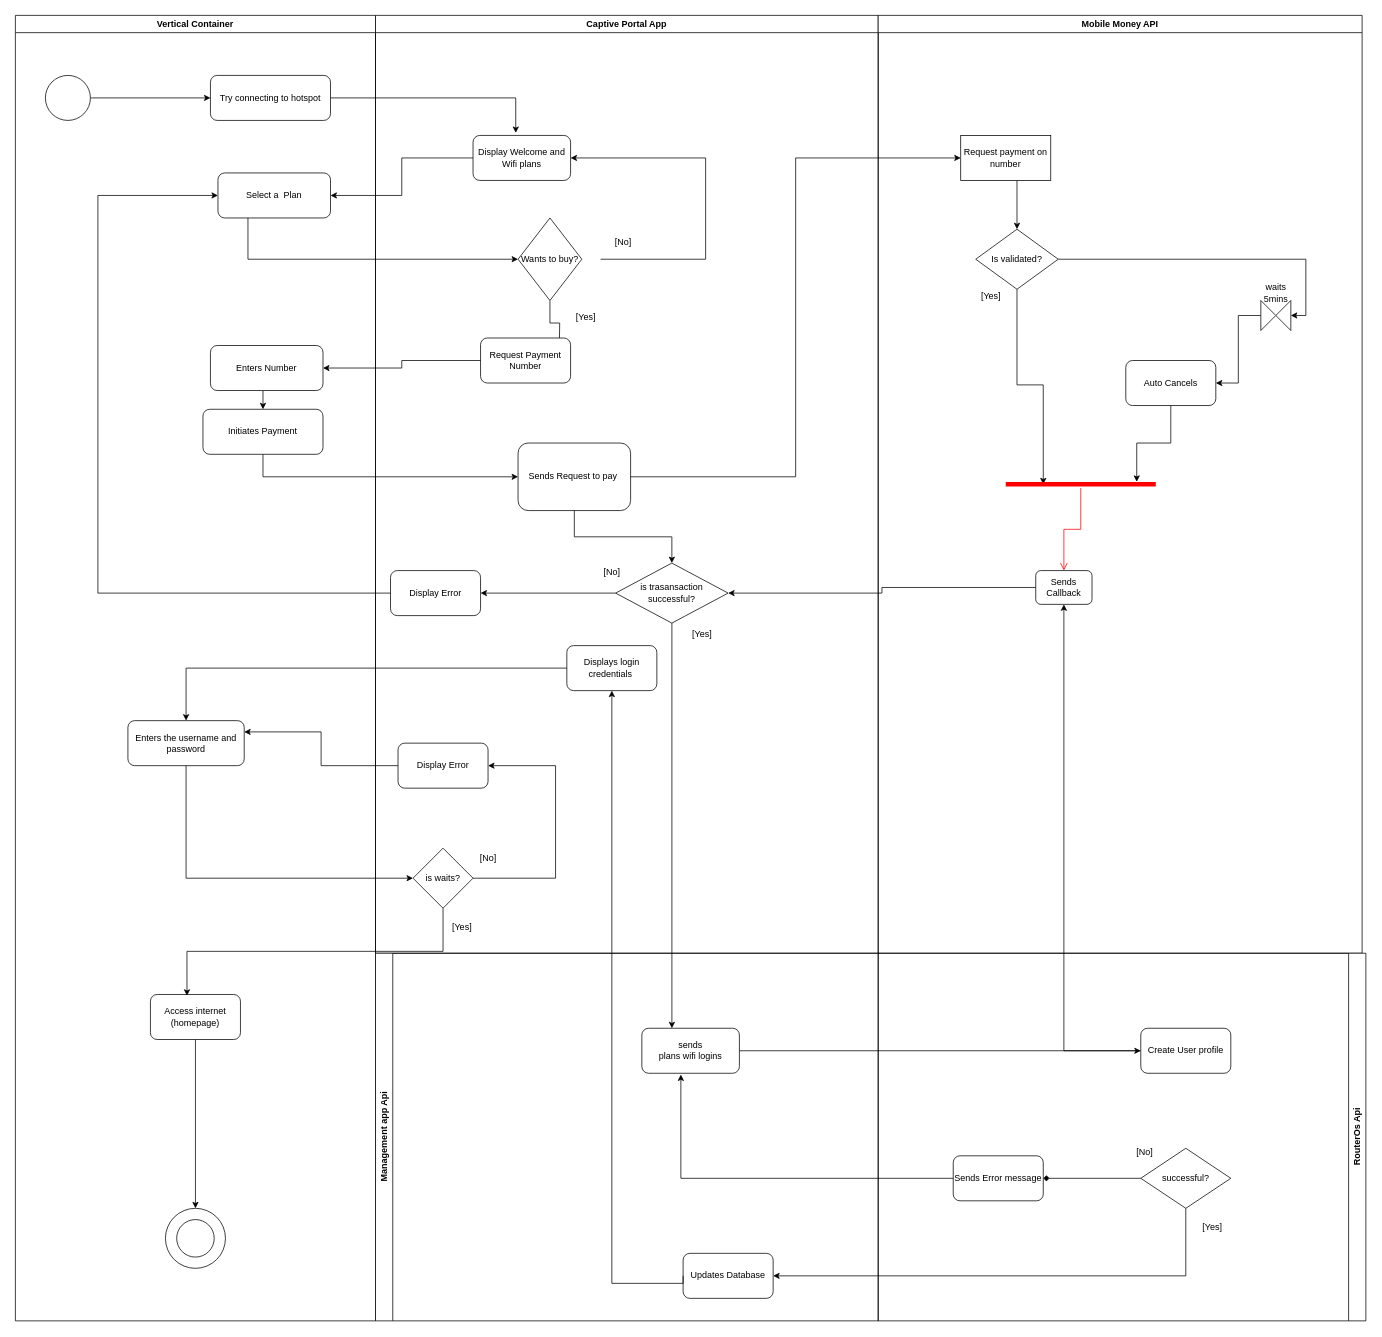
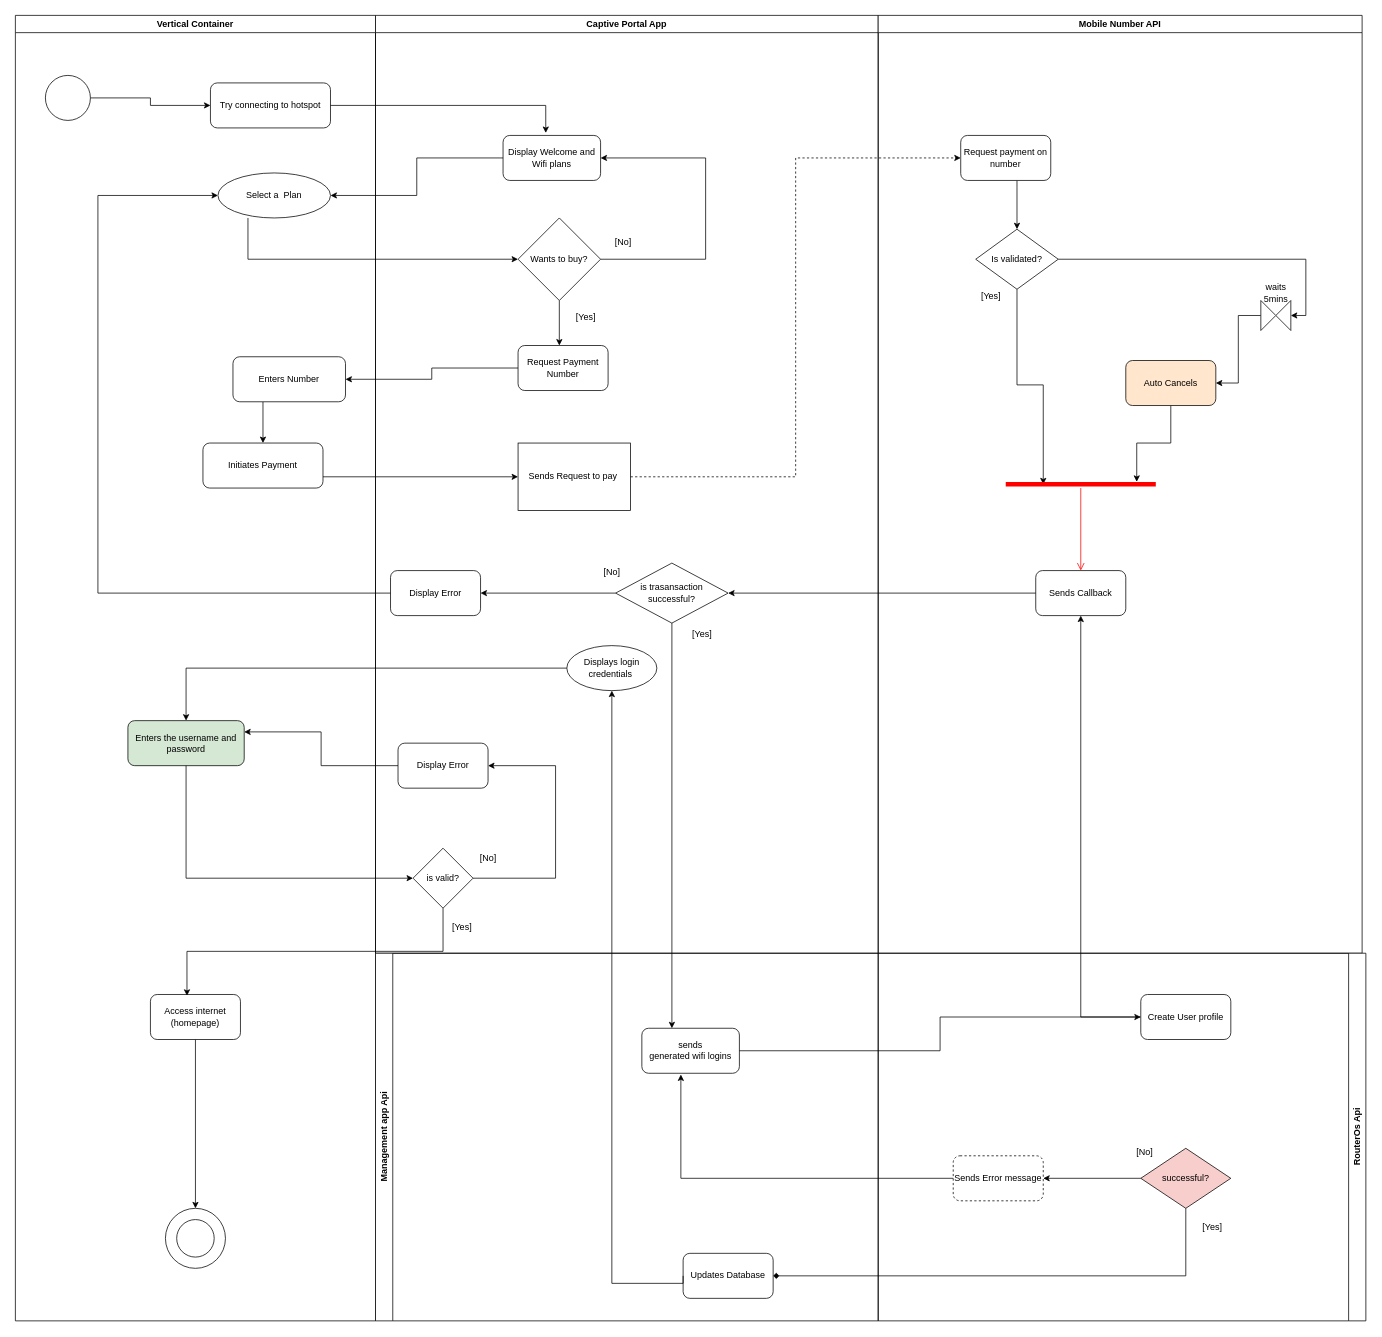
node "Mobile Money API": label "Mobile Money API" -> "Mobile Number API"
node "Try connecting to hotspot": moved (270, 98) -> (270, 105)
node "Display Welcome and Wifi plans": moved (522, 158) -> (552, 158)
node "Request payment on number": shape rectangle -> rounded rectangle
node "Select a Plan": shape rounded rectangle -> ellipse
node "Wants to buy?": size 64x83 -> 83x83
edge "Sends Request to pay" -> "Request payment on number": style solid -> dashed
node "Request Payment Number": moved (525, 360) -> (563, 368)
node "Enters Number": moved (267, 368) -> (289, 379)
node "Auto Cancels": fillcolor #ffffff -> #ffe6cc
node "Initiates Payment": moved (263, 432) -> (263, 465)
node "Sends Request to pay": shape rounded rectangle -> rectangle
edge "Sends Request to pay" -> "is trasansaction successful?": removed
node "Sends Callback": size 56x34 -> 90x45
node "Displays login credentials": shape rounded rectangle -> ellipse
node "Enters the username and password": fillcolor #ffffff -> #d5e8d4
node "is waits?": label "is waits?" -> "is valid?"
node "sends plans wifi logins": label "sends plans wifi logins" -> "sends generated wifi logins"
node "Create User profile": moved (1185, 1050) -> (1185, 1017)
node "Sends Error message": style solid -> dashed
edge "successful?" -> "Sends Error message": arrowhead diamond -> classic
node "successful?": fillcolor #ffffff -> #f8cecc
edge "successful?" -> "Updates Database": arrowhead classic -> diamond
